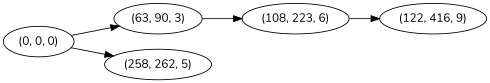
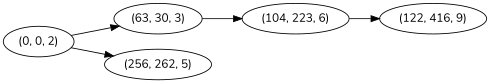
node "(63, 90, 3)": label "(63, 90, 3)" -> "(63, 30, 3)"
node "(108, 223, 6)": label "(108, 223, 6)" -> "(104, 223, 6)"
node "(0, 0, 0)": label "(0, 0, 0)" -> "(0, 0, 2)"
node "(258, 262, 5)": label "(258, 262, 5)" -> "(256, 262, 5)"
